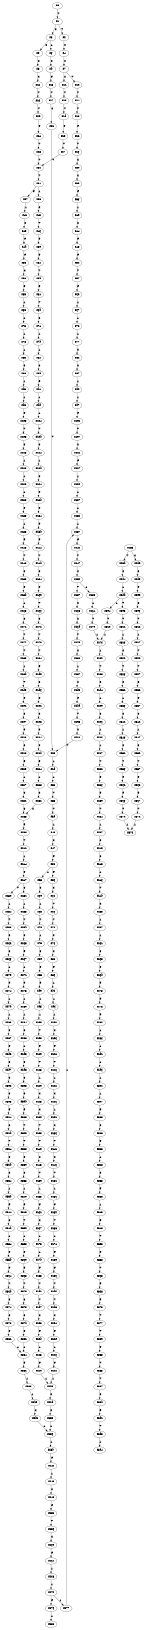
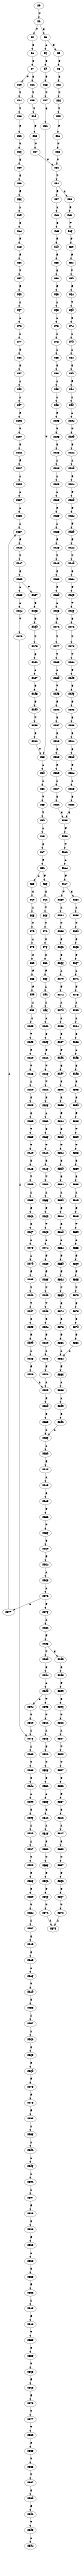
edge "S116" -> "S121": label "A" -> "T"
edge "S281" -> "S285": added, label "G"
